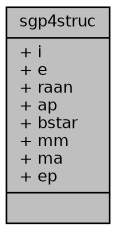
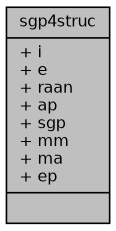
node "sgp4struc": text "+ bstar" -> "+ sgp"
